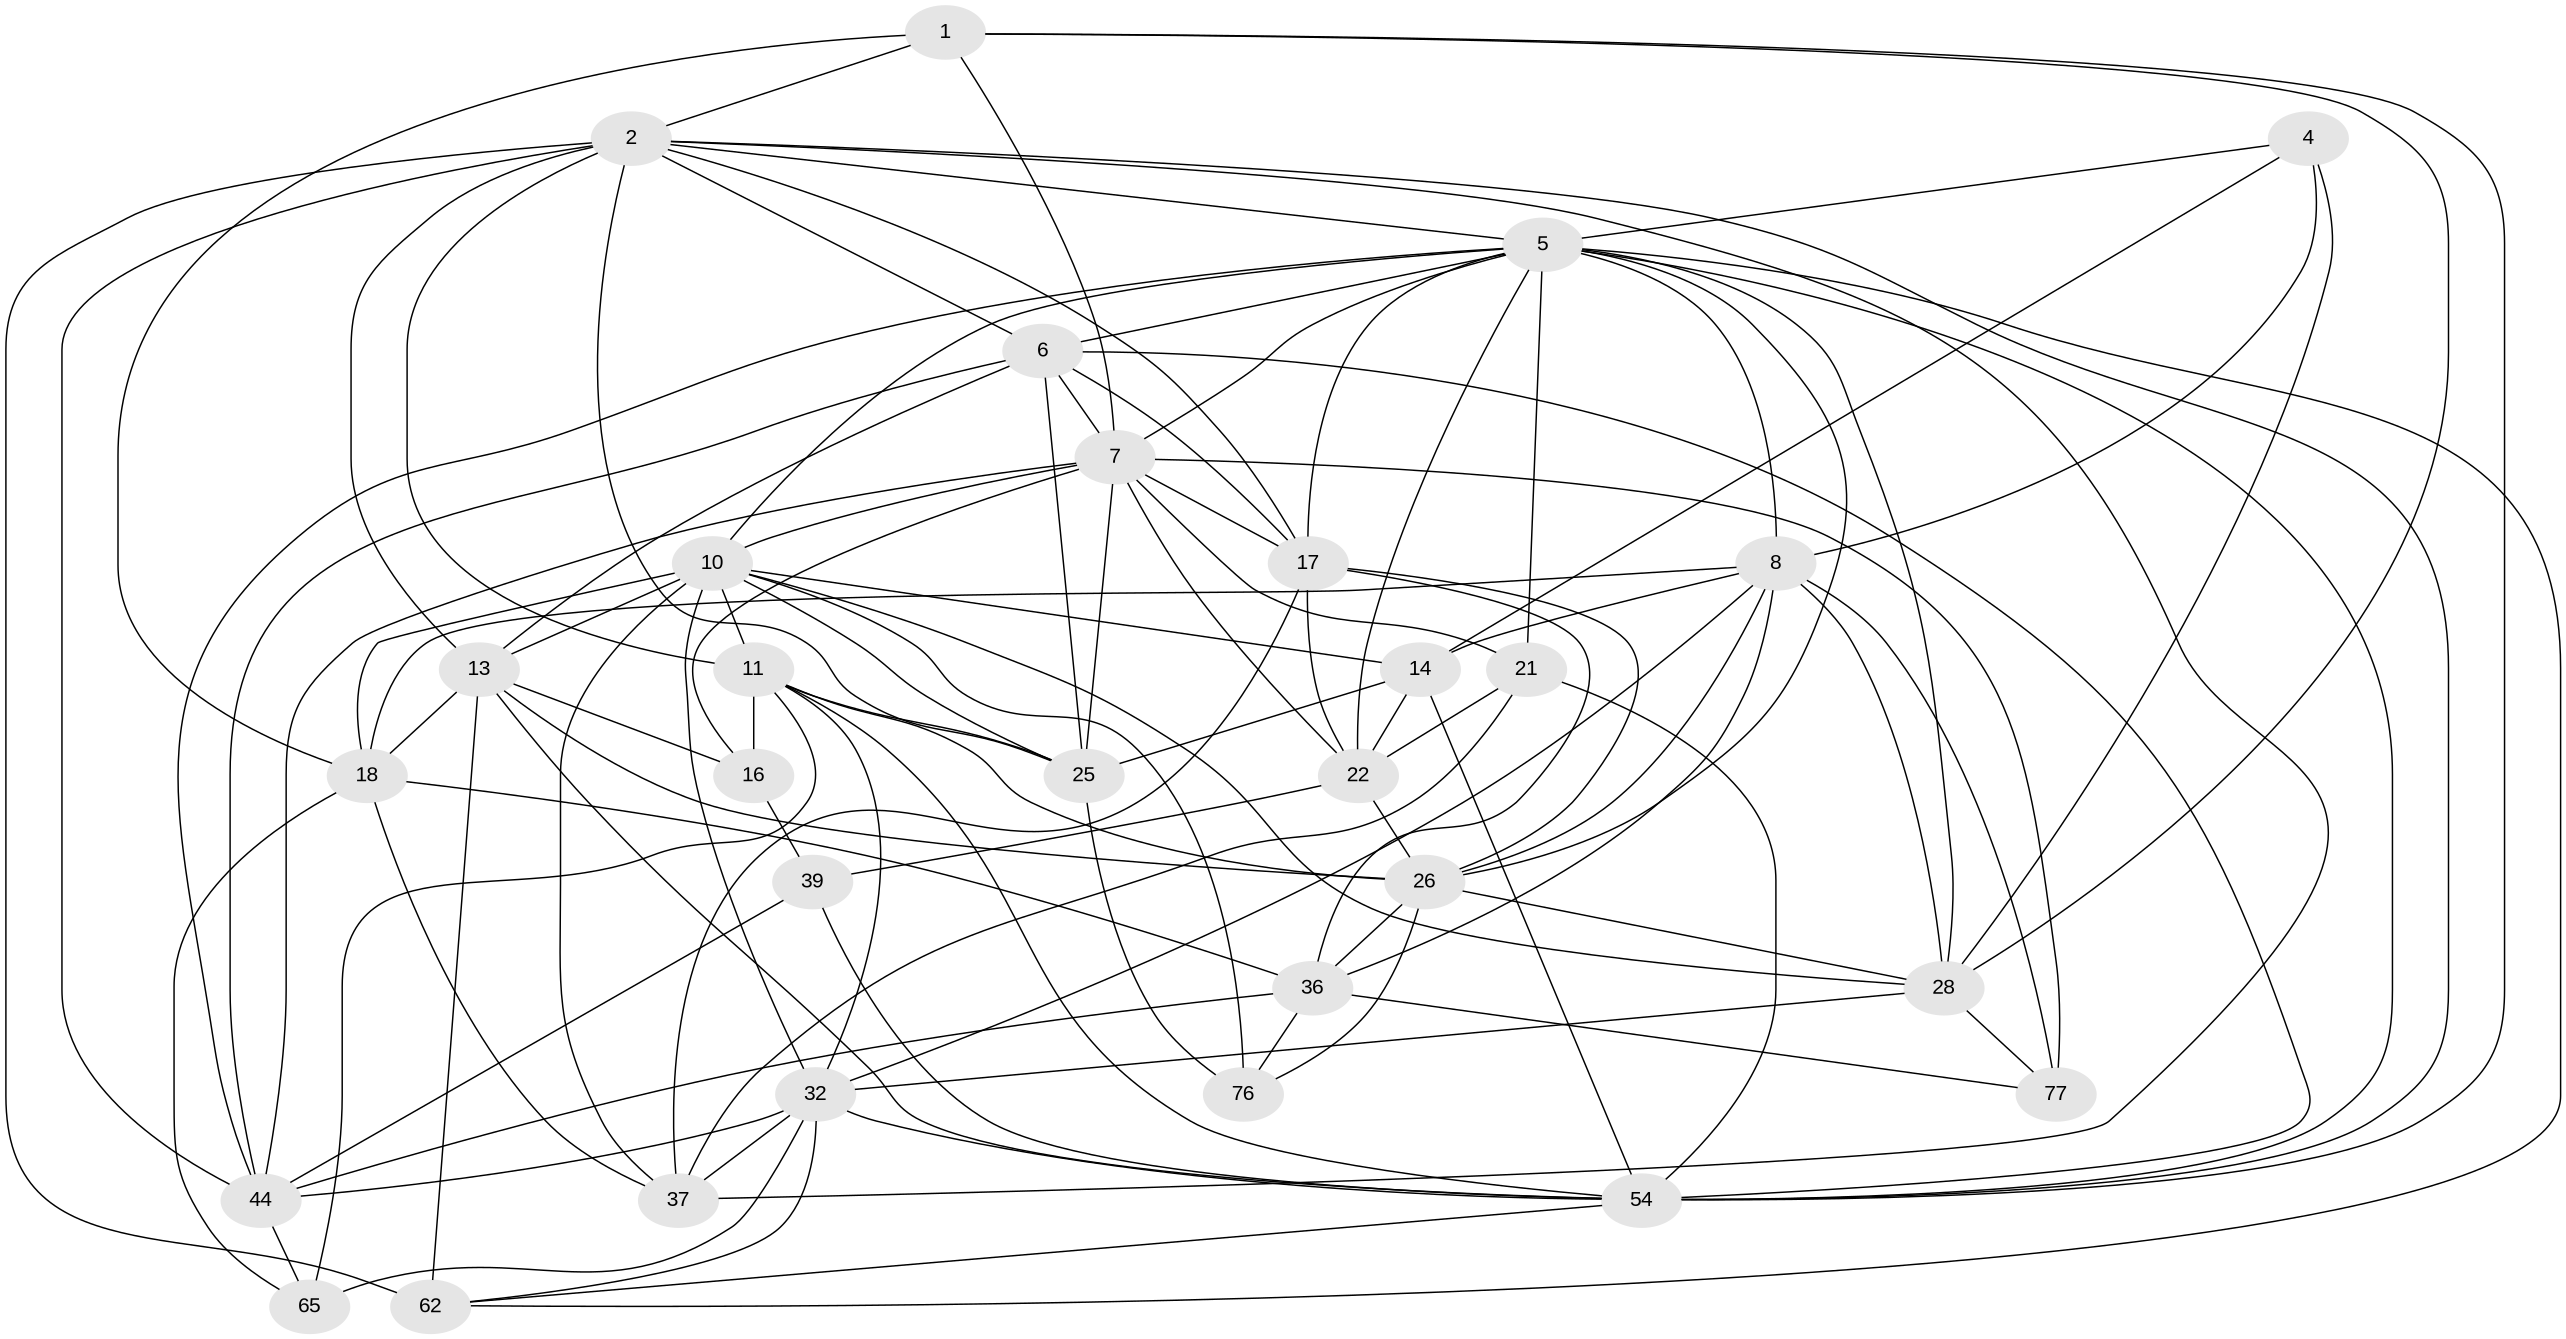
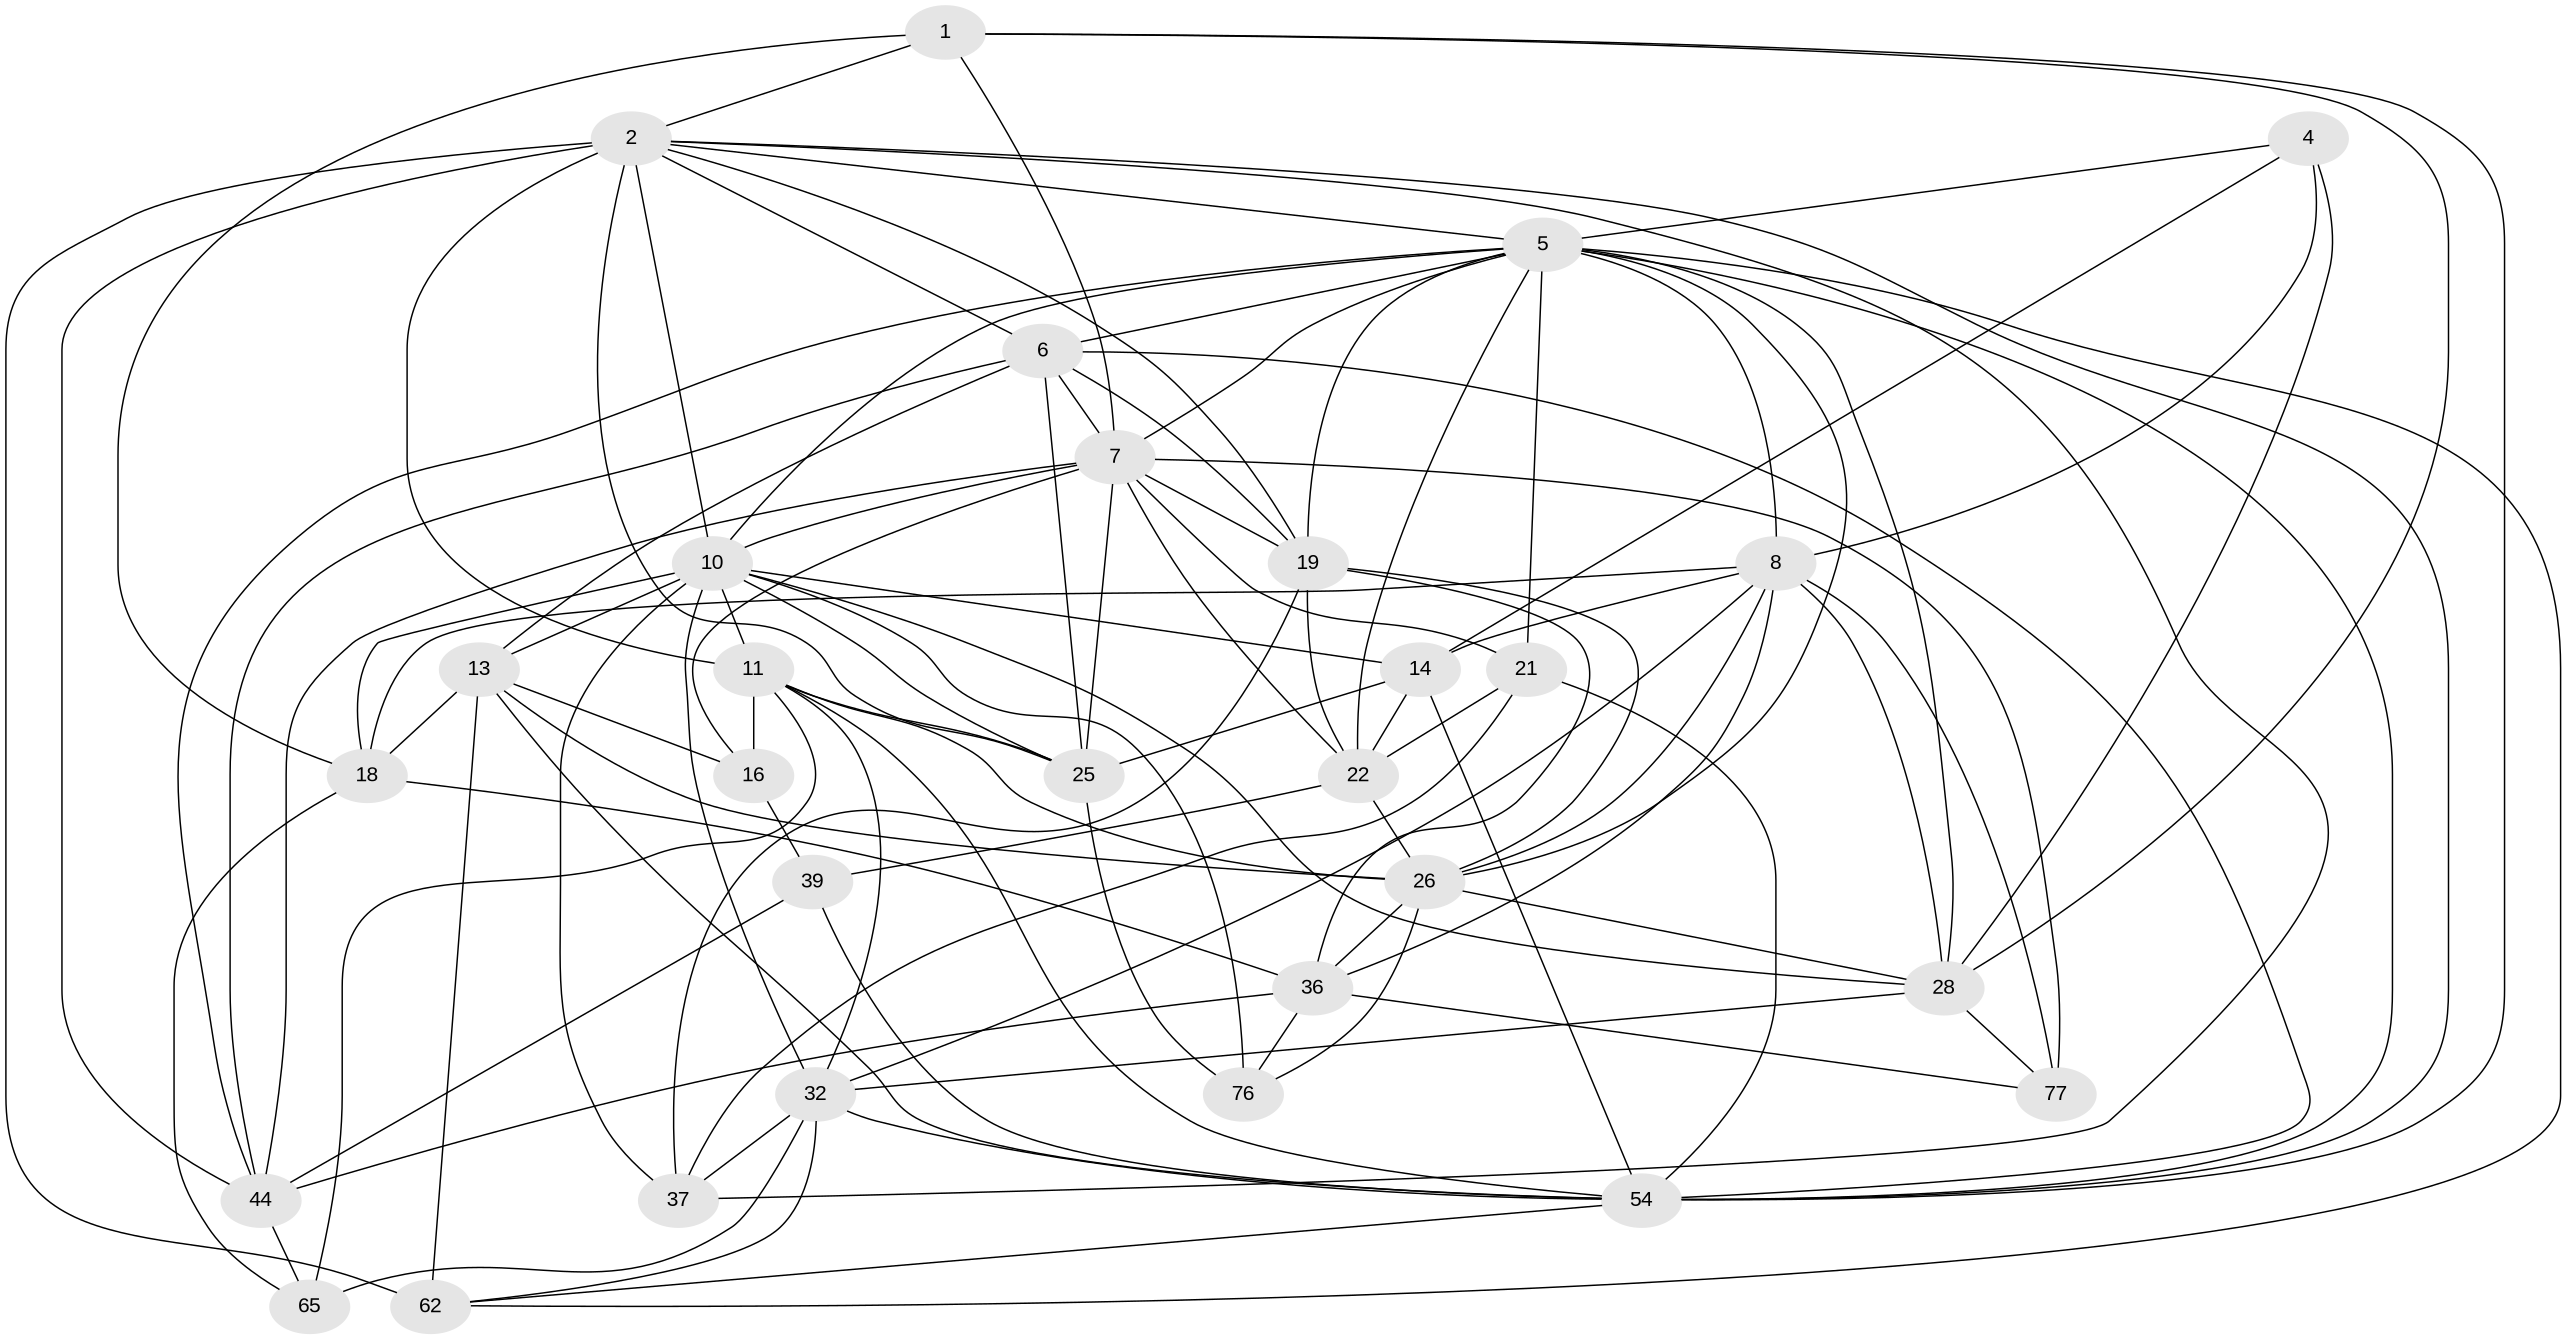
edge "2" -- "13": now "2" -- "10"
node "17": label "17" -> "19"
edge "18" -- "37": removed
edge "32" -- "44": removed
